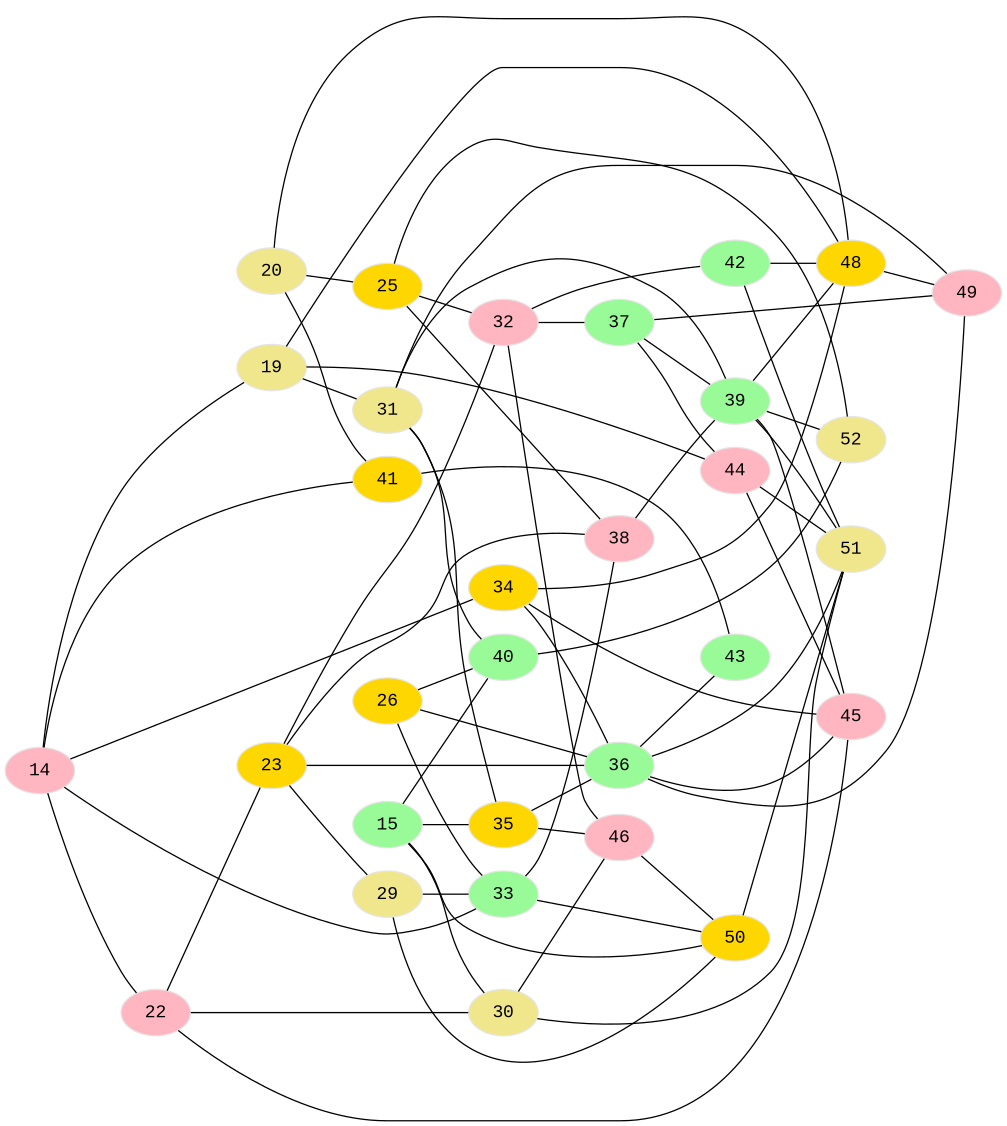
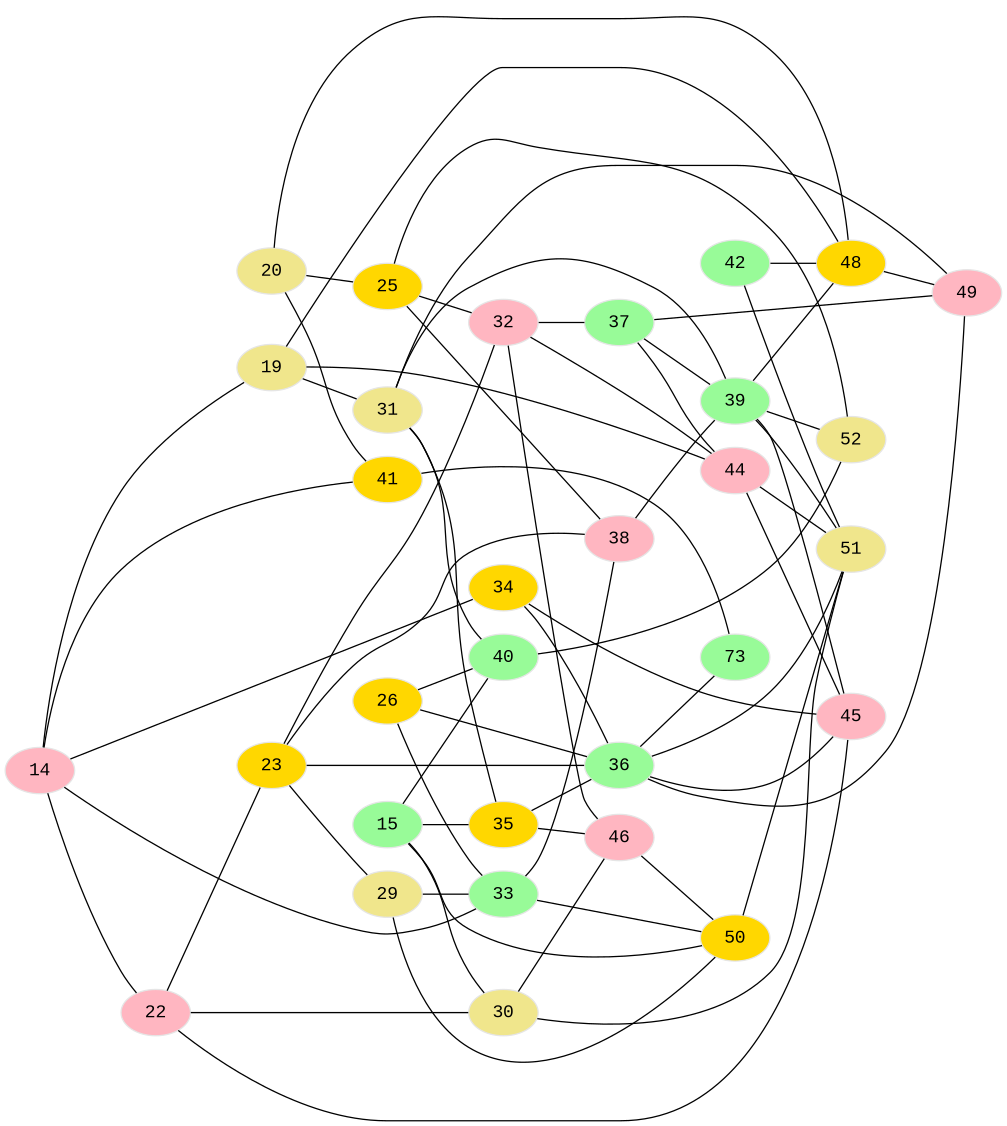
edge "42" -- "32": now "44" -- "32"
edge "48" -- "34": removed
node "43": label "43" -> "73"
